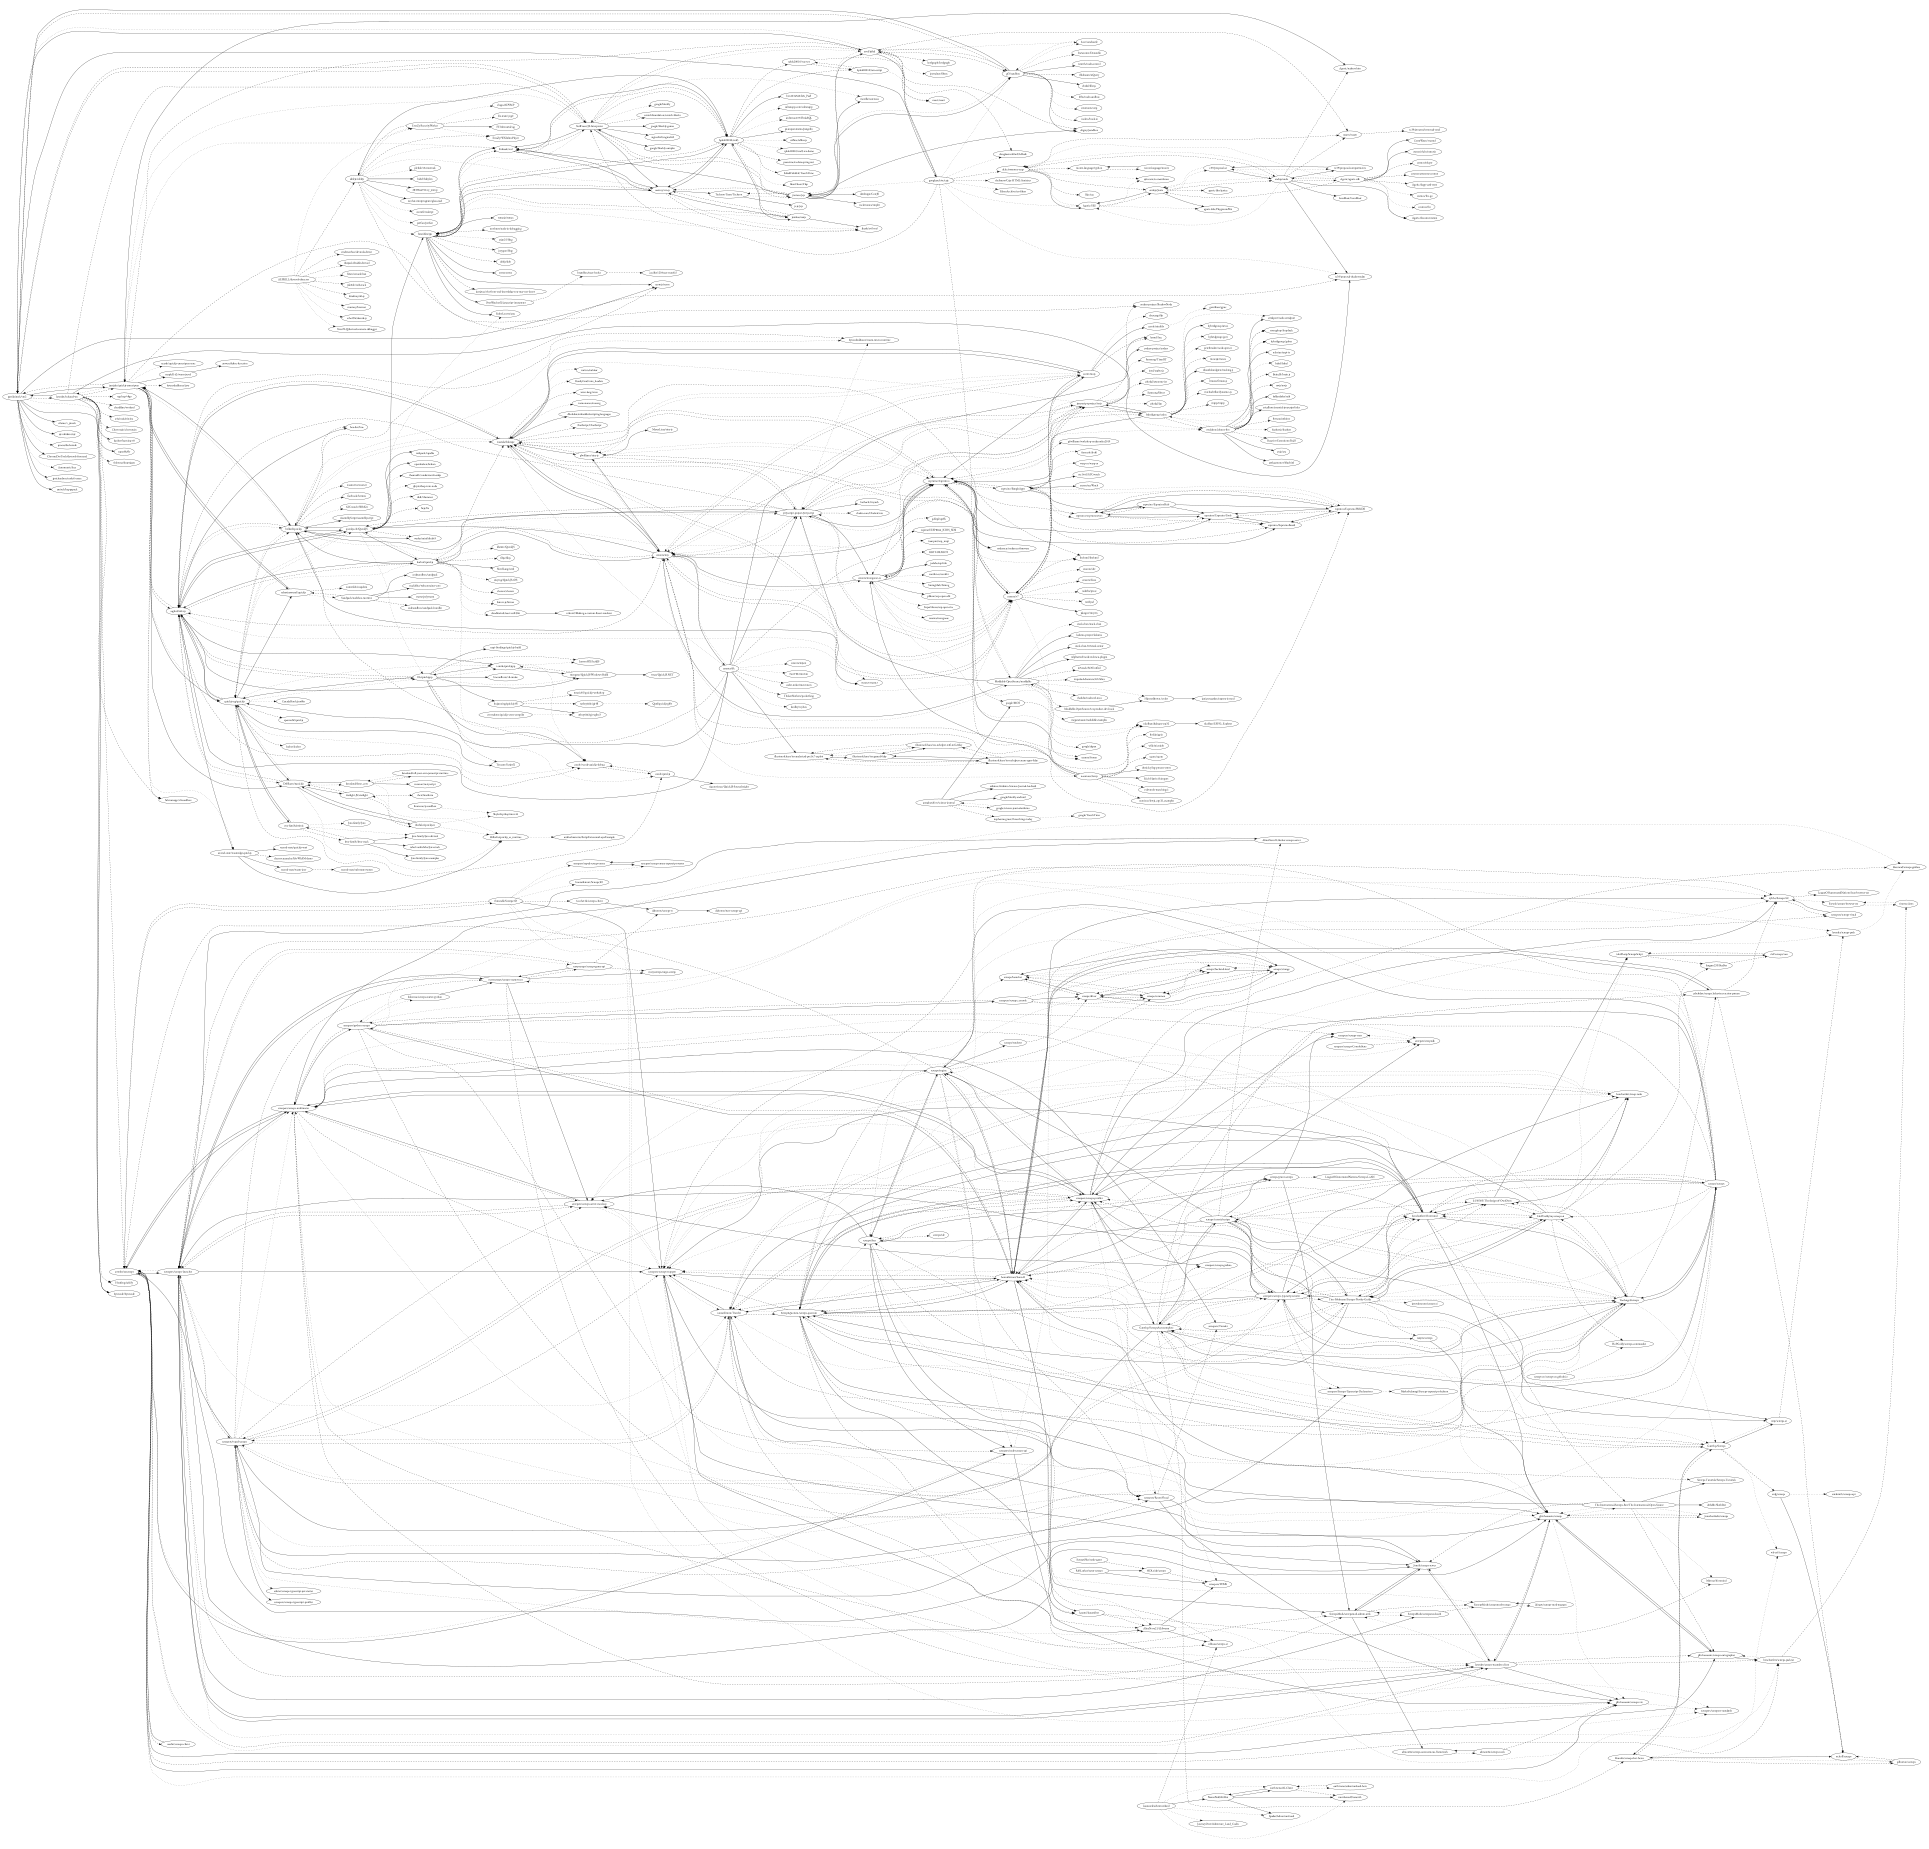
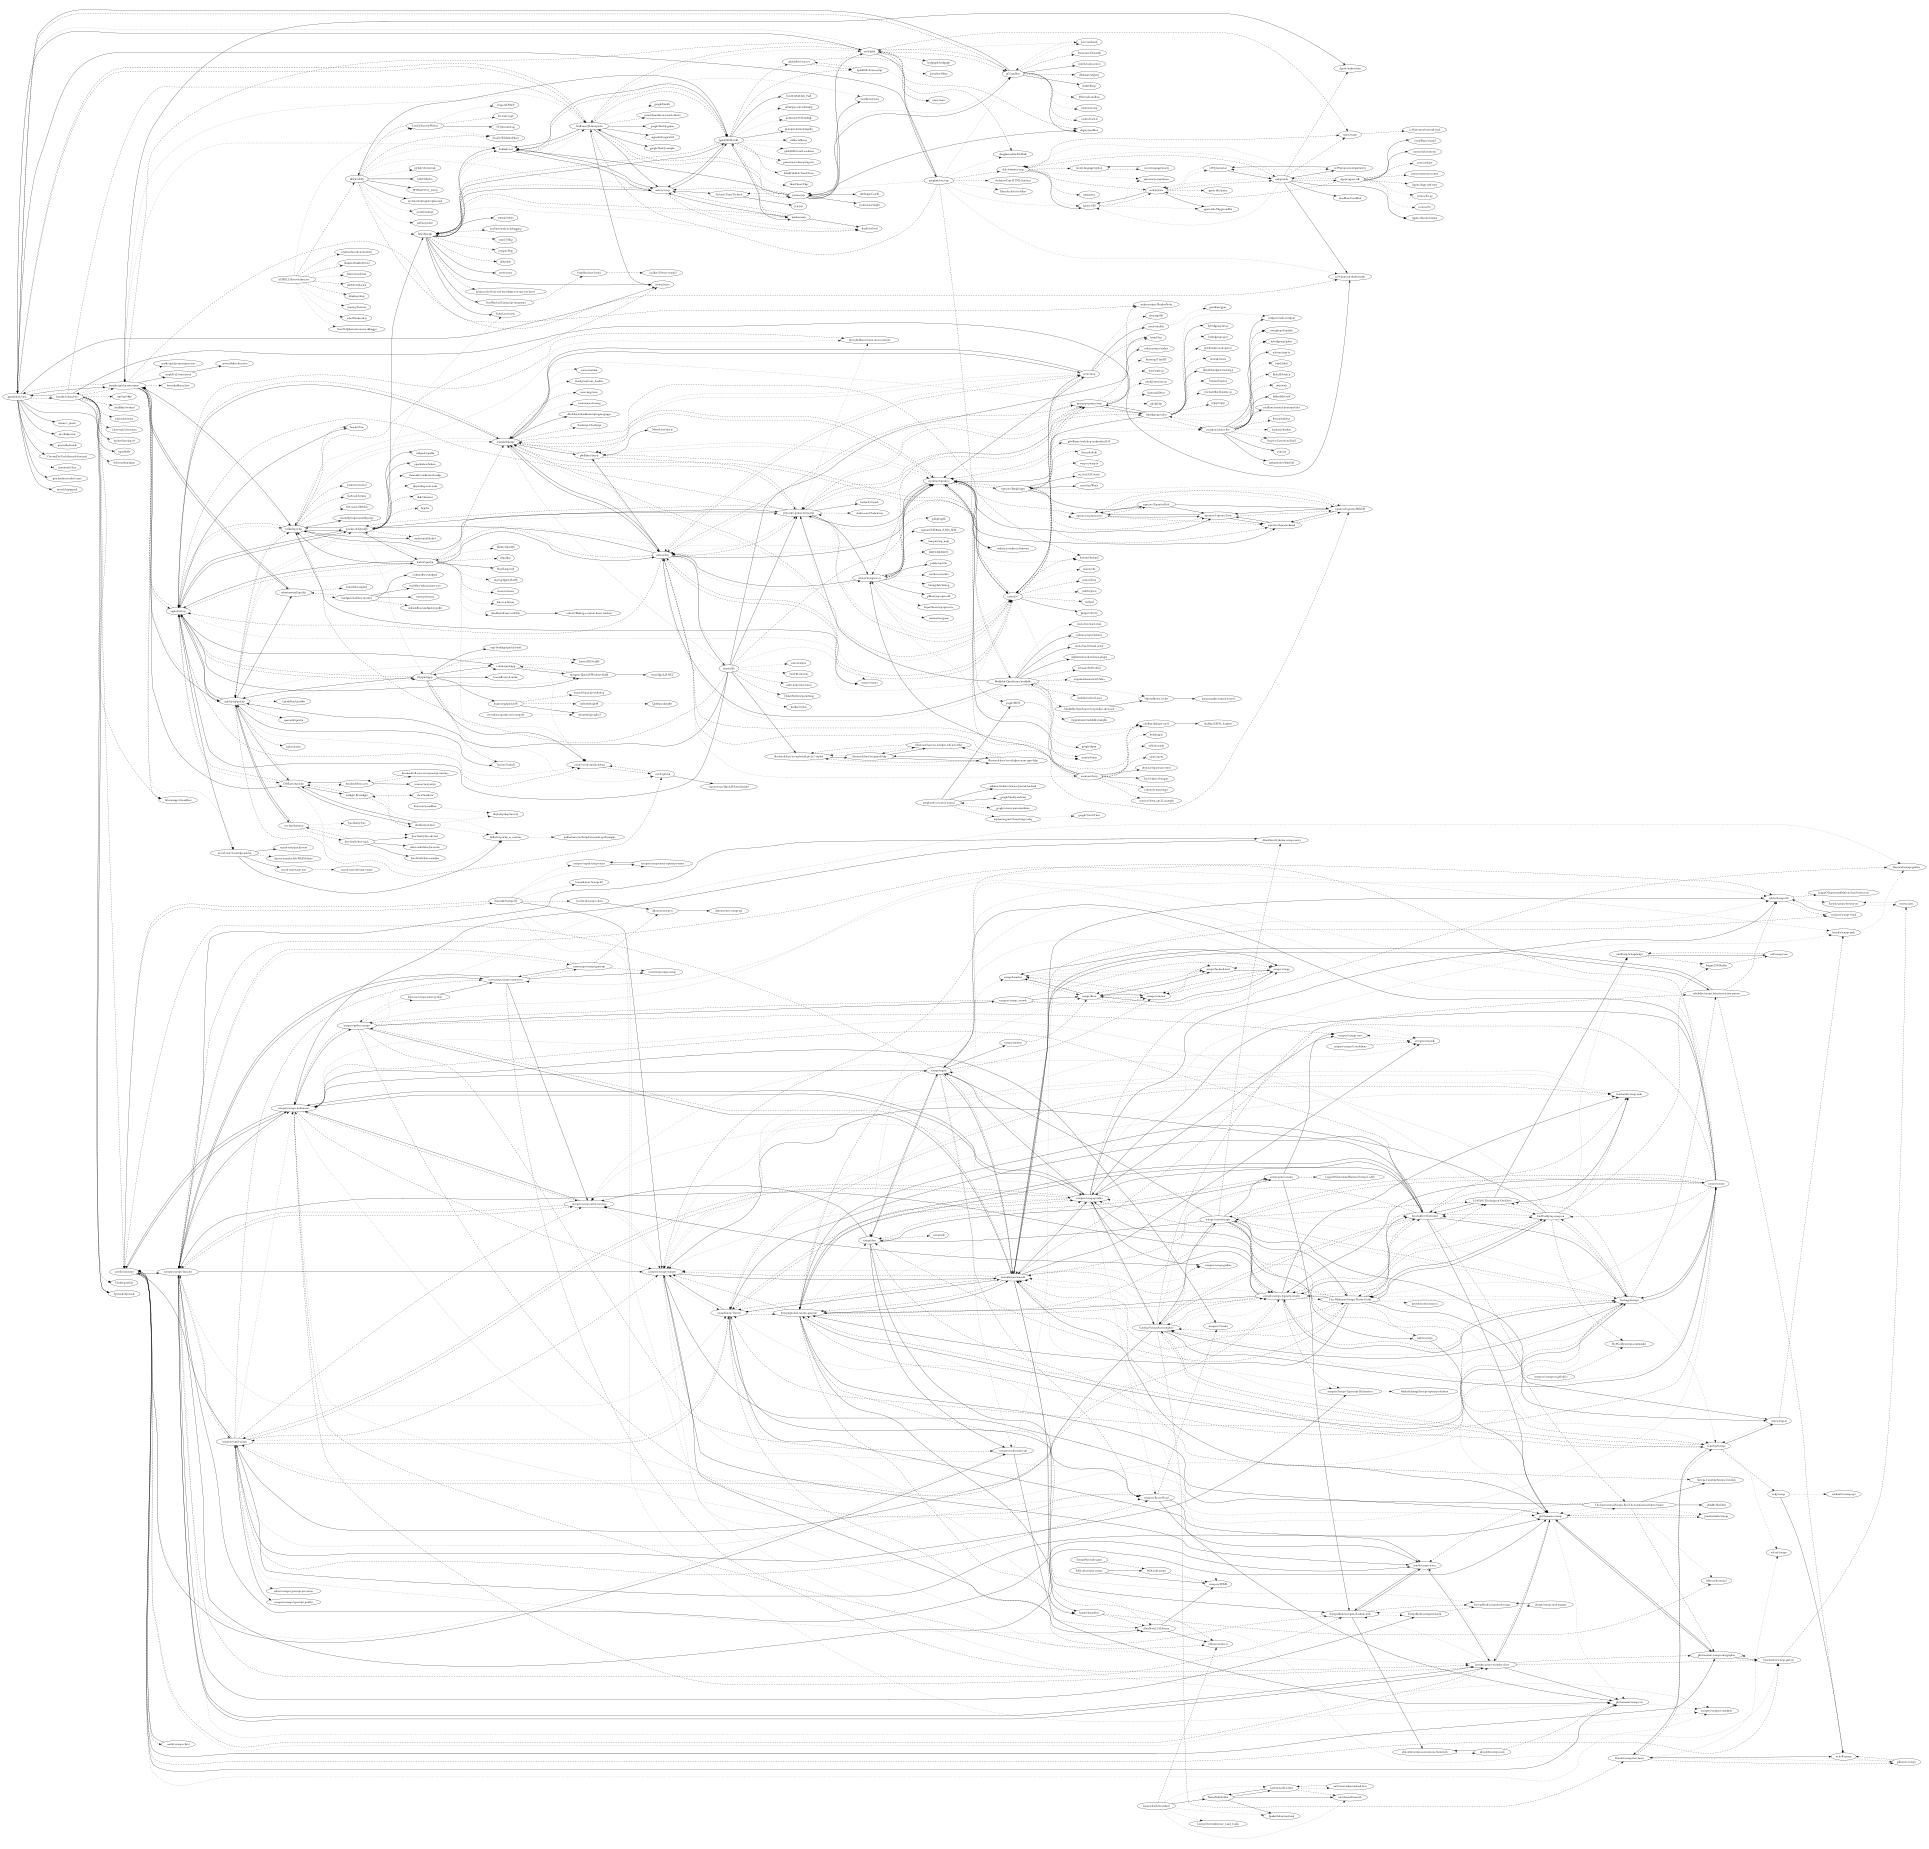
node "fibjs/rux": label "fibjs/rux" -> "sorpaas/rux"
edge "NeilFraser/JS-Interpreter" -> "acornjs/acorn": added
edge "espruino/EspruinoDocs" -> "espruino/EspruinoWebIDE": style solid -> dotted
